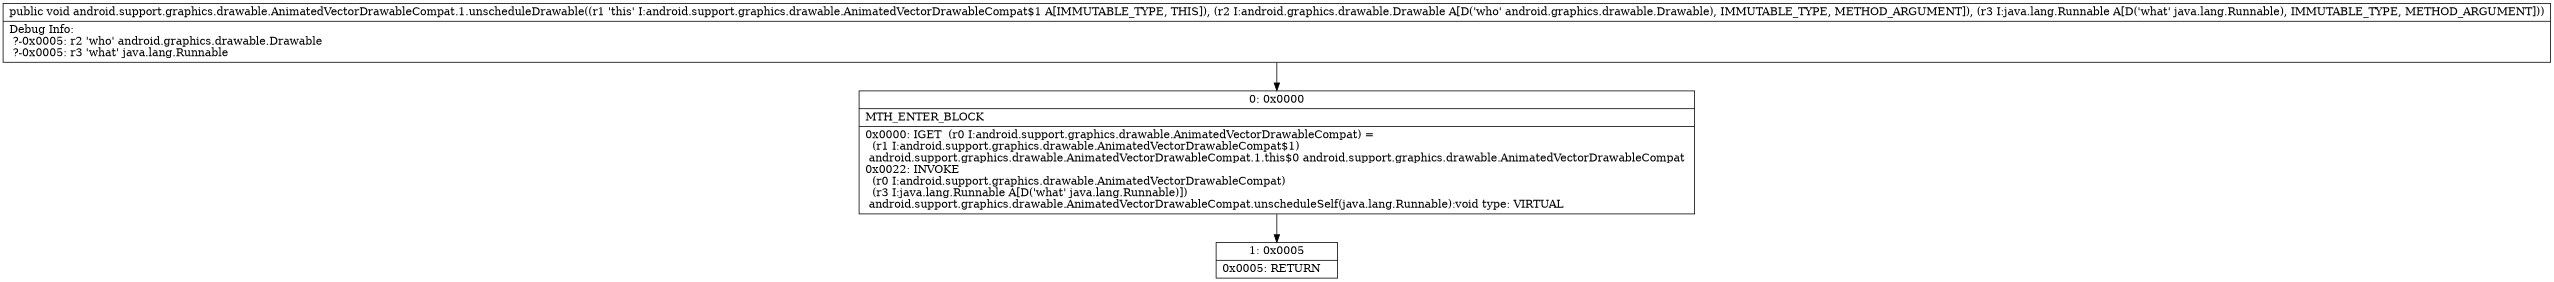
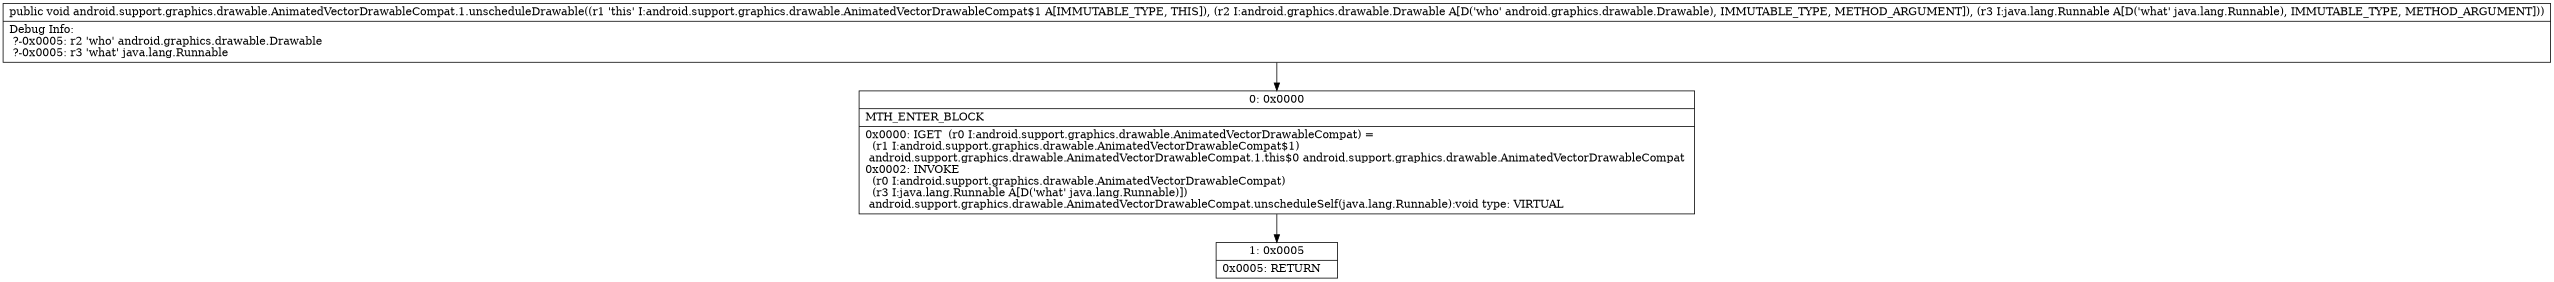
node "0: 0x0000": text "0x0022: INVOKE" -> "0x0002: INVOKE"
